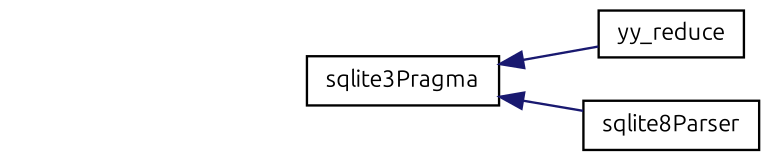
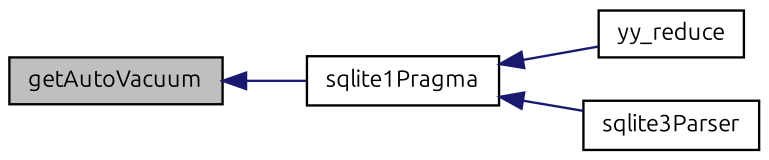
node "getAutoVacuum": added
node "sqlite3Pragma": label "sqlite3Pragma" -> "sqlite1Pragma"
node "sqlite8Parser": label "sqlite8Parser" -> "sqlite3Parser"
